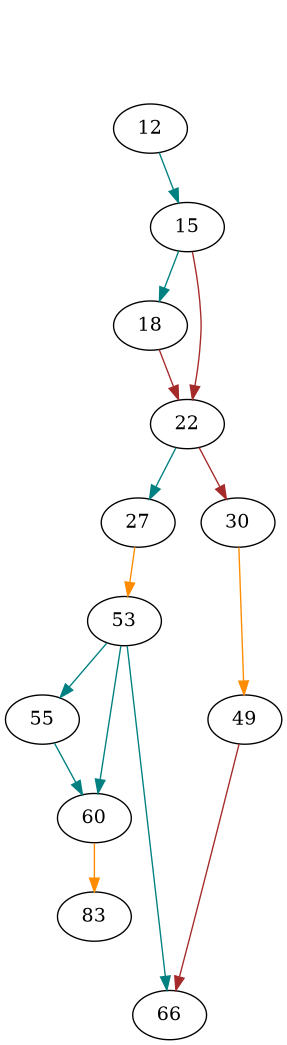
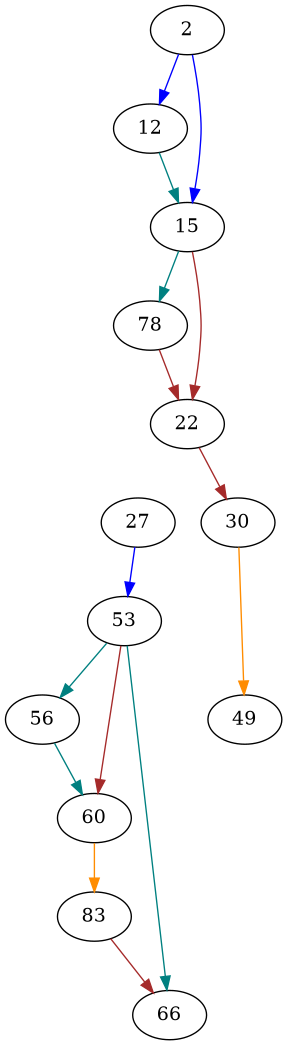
node "2": added
node "18": label "18" -> "78"
edge "22" -> "27": removed
edge "27" -> "53": color darkorange -> blue
edge "53" -> "60": color teal -> brown
node "55": label "55" -> "56"
edge "49" -> "66": now "83" -> "66"
